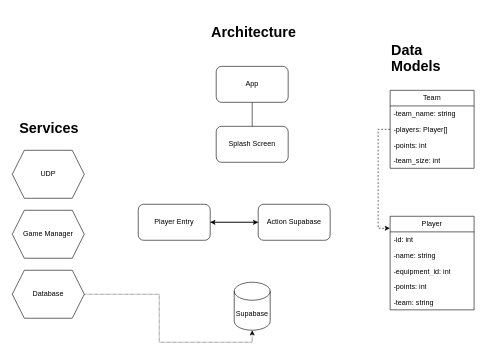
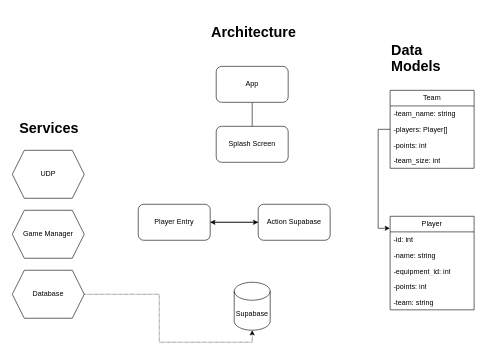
edge "-players: Player[]" -> "Player": style dashed -> solid
